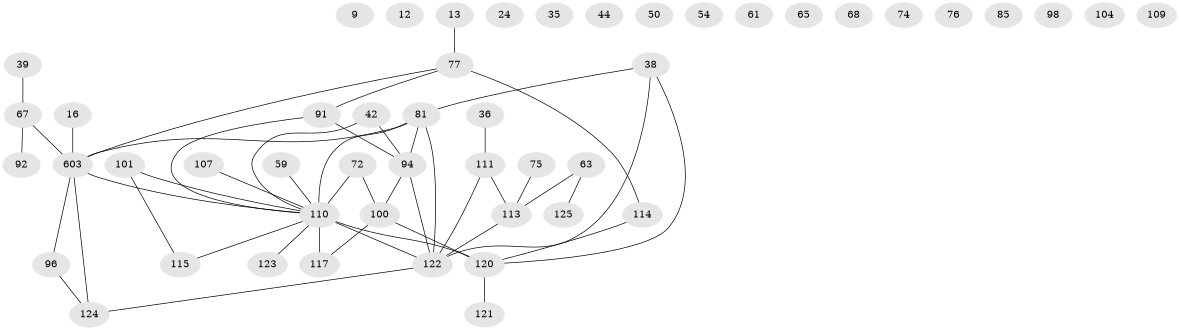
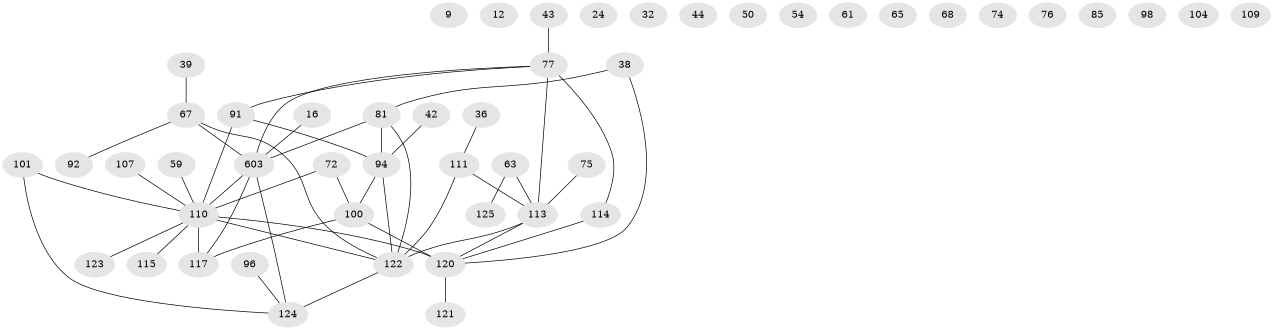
node "13": label "13" -> "43"
node "35": label "35" -> "32"
edge "77" -- "113": added
edge "81" -- "110": removed
edge "42" -- "110": removed
edge "603" -- "96": now "603" -- "117"
edge "101" -- "115": now "101" -- "124"
edge "38" -- "122": now "67" -- "122"
edge "113" -- "120": added
